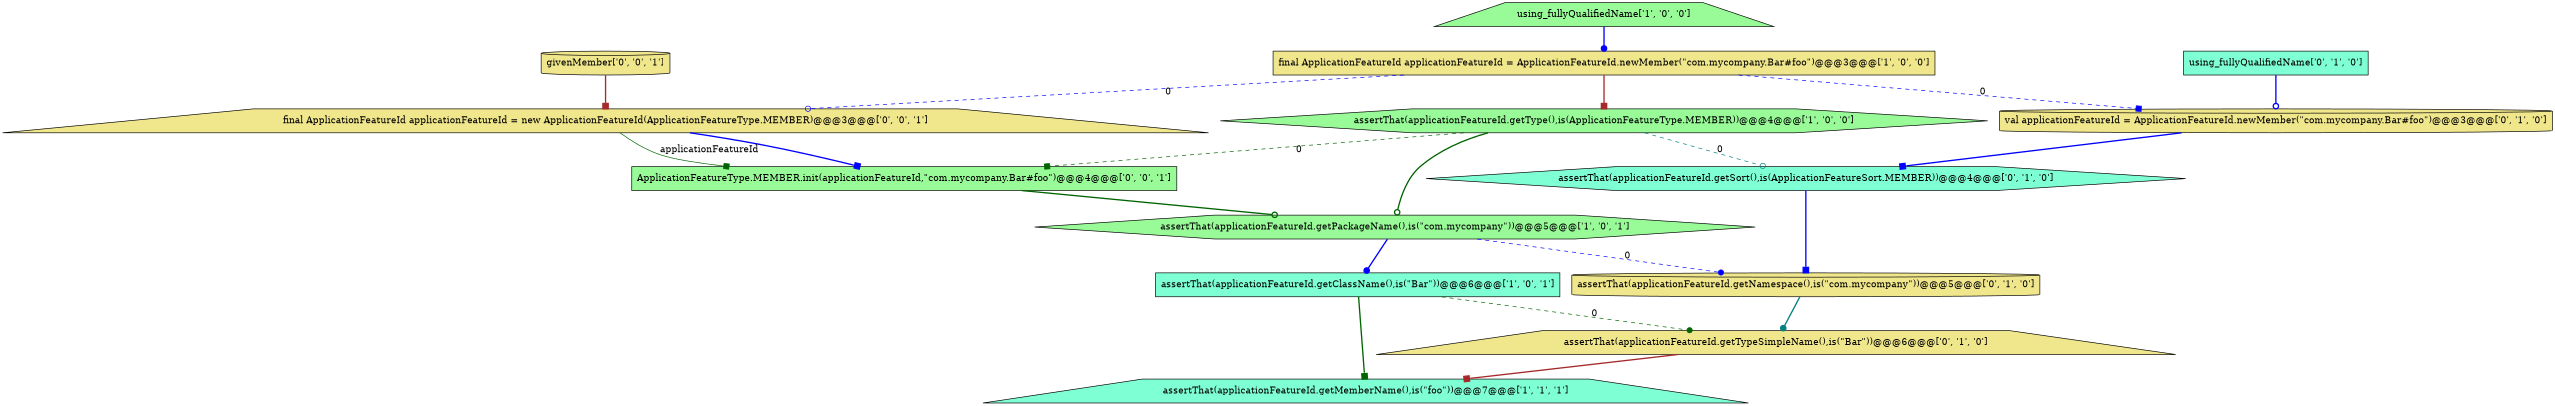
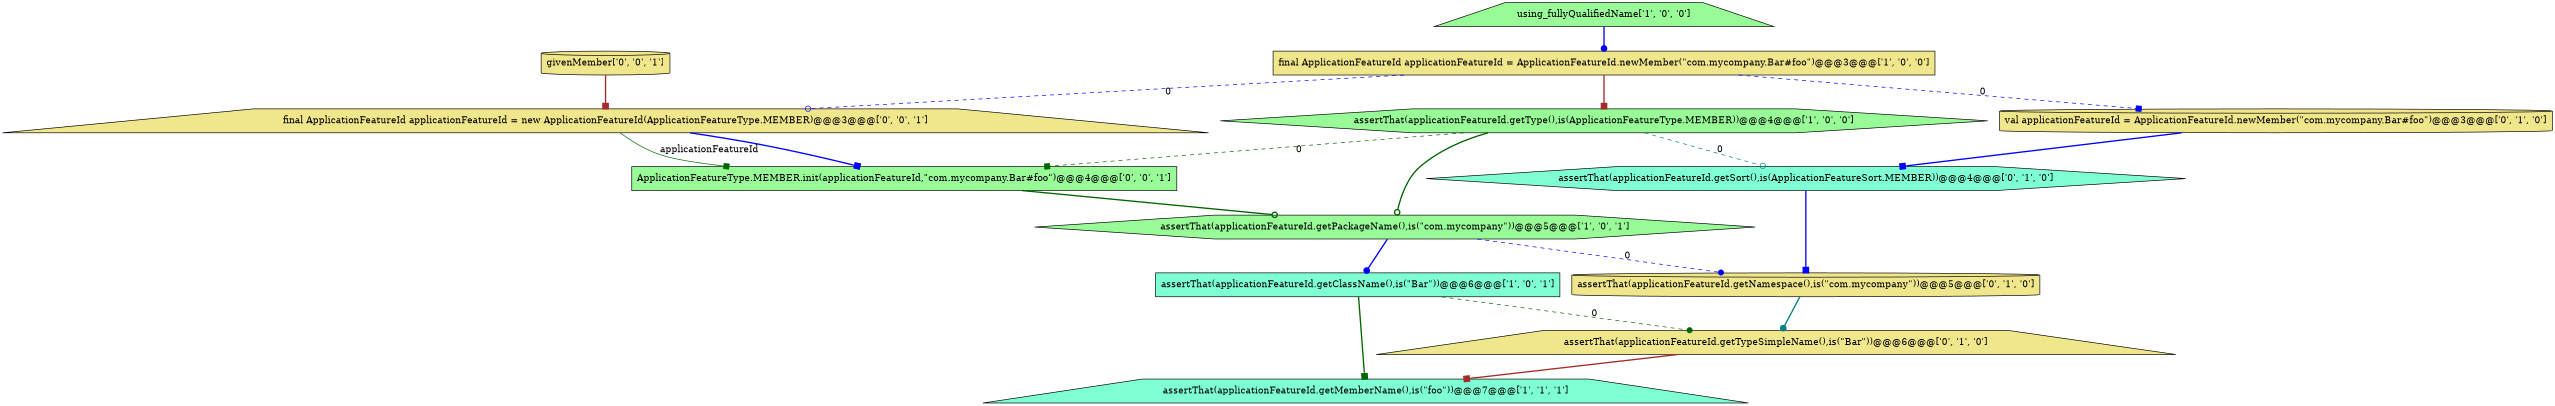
node "using_fullyQualifiedName['0', '1', '0']": removed
